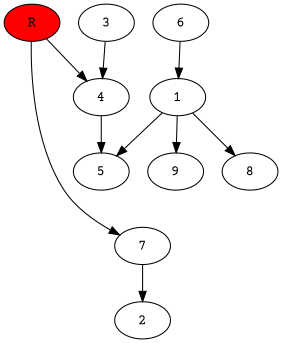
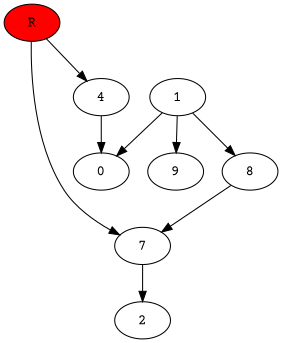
node "3": removed
node "6": removed
node "5": label "5" -> "0"
edge "8" -> "7": added
